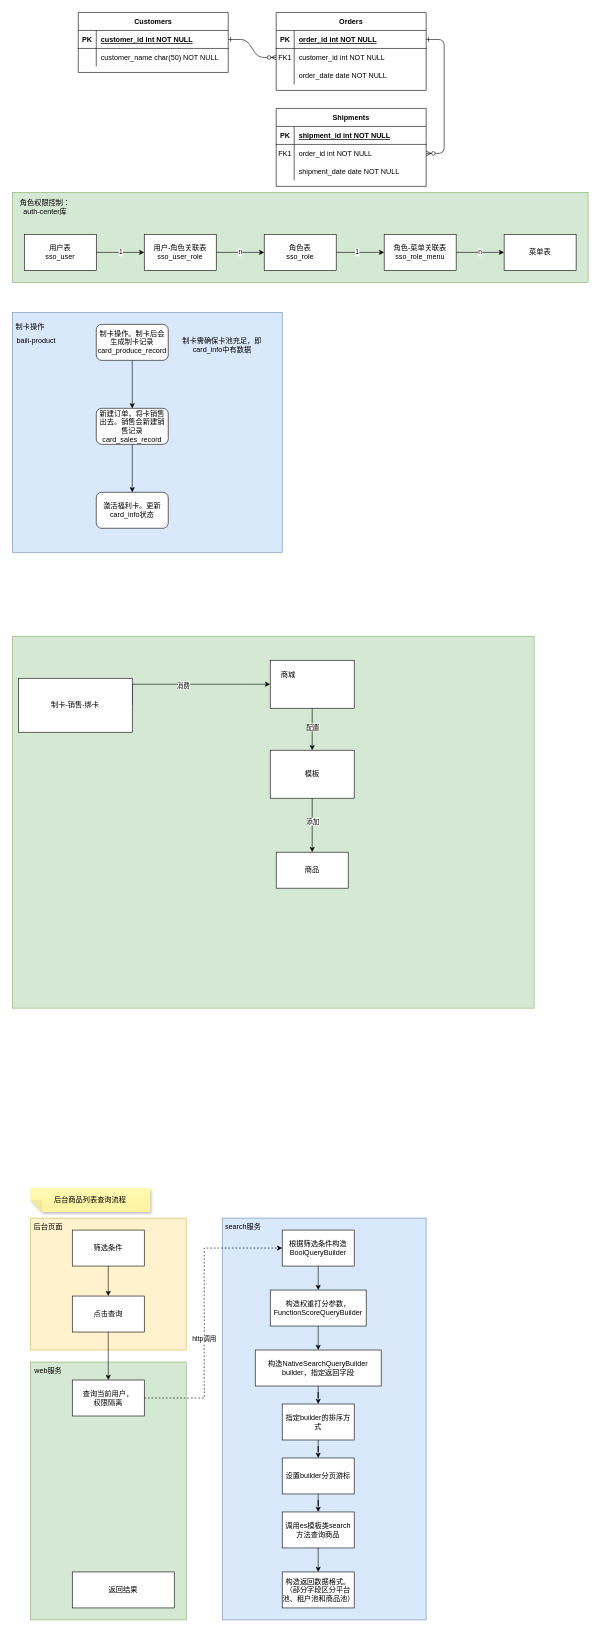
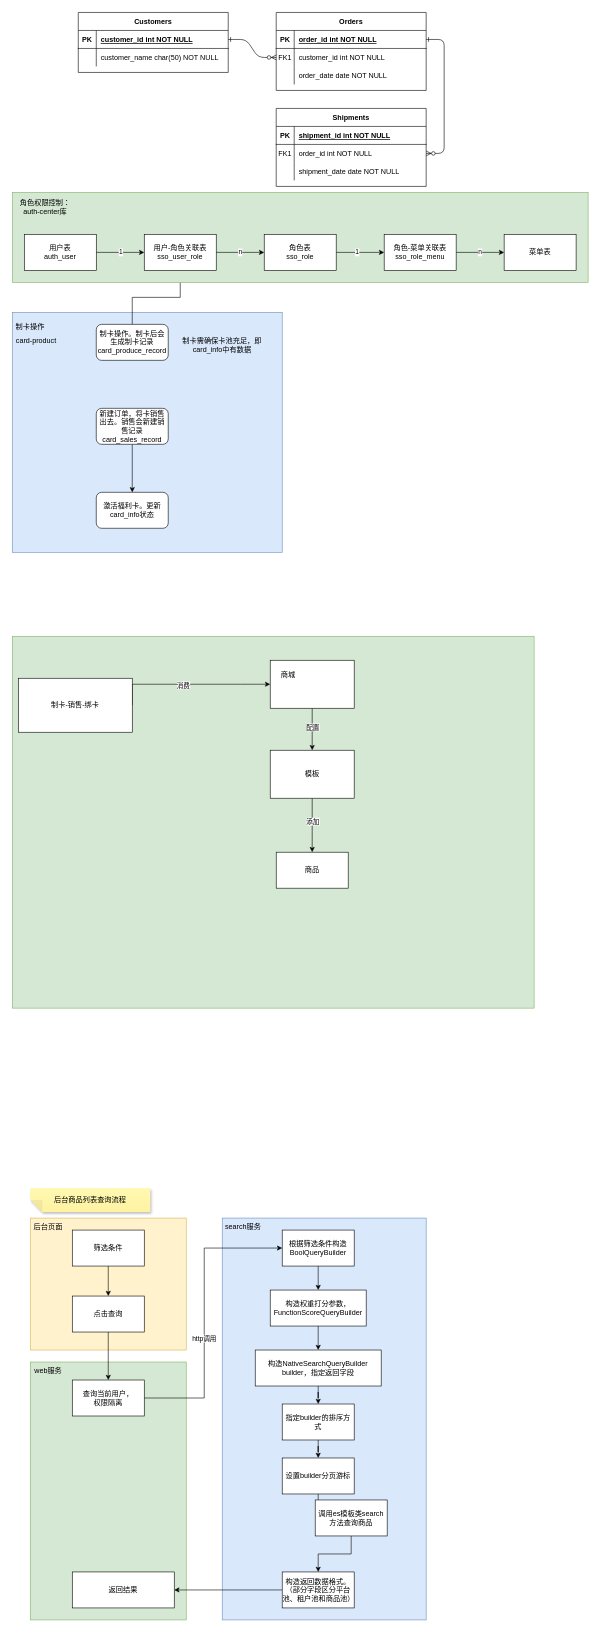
node "用户表 sso_user": label "用户表 sso_user" -> "用户表 auth_user"
node "baili-product": label "baili-product" -> "card-product"
edge "制卡操作。制卡后会生成制卡记录 card_produce_record" -> "新建订单，将卡销售出去。销售会新建销售记录card_sales_record": now "制卡操作。制卡后会生成制卡记录 card_produce_record" -> "用户-角色关联表 sso_user_role"
edge "查询当前用户， 权限隔离" -> "根据筛选条件构造 BoolQueryBuilder": style dashed -> solid
node "调用es模板类search方法查询商品": moved (318, 1530) -> (351, 1518)
edge "构造返回数据格式。（部分字段区分平台池、租户池和商品池）" -> "返回结果": added
